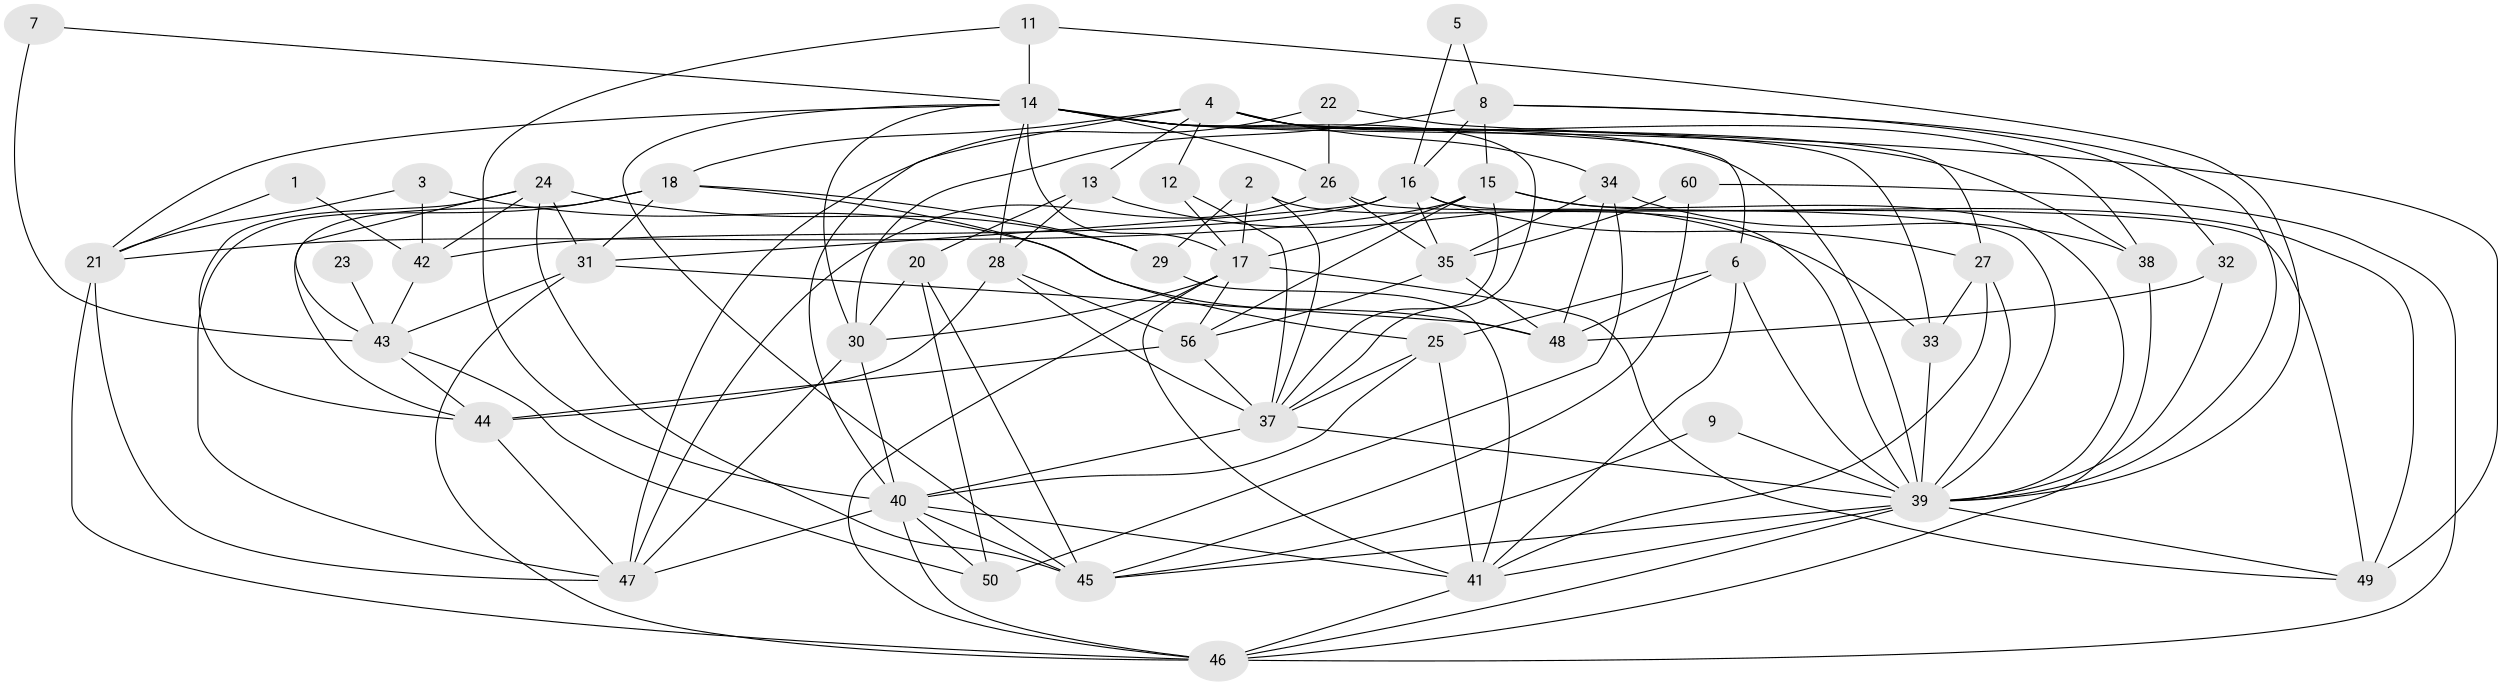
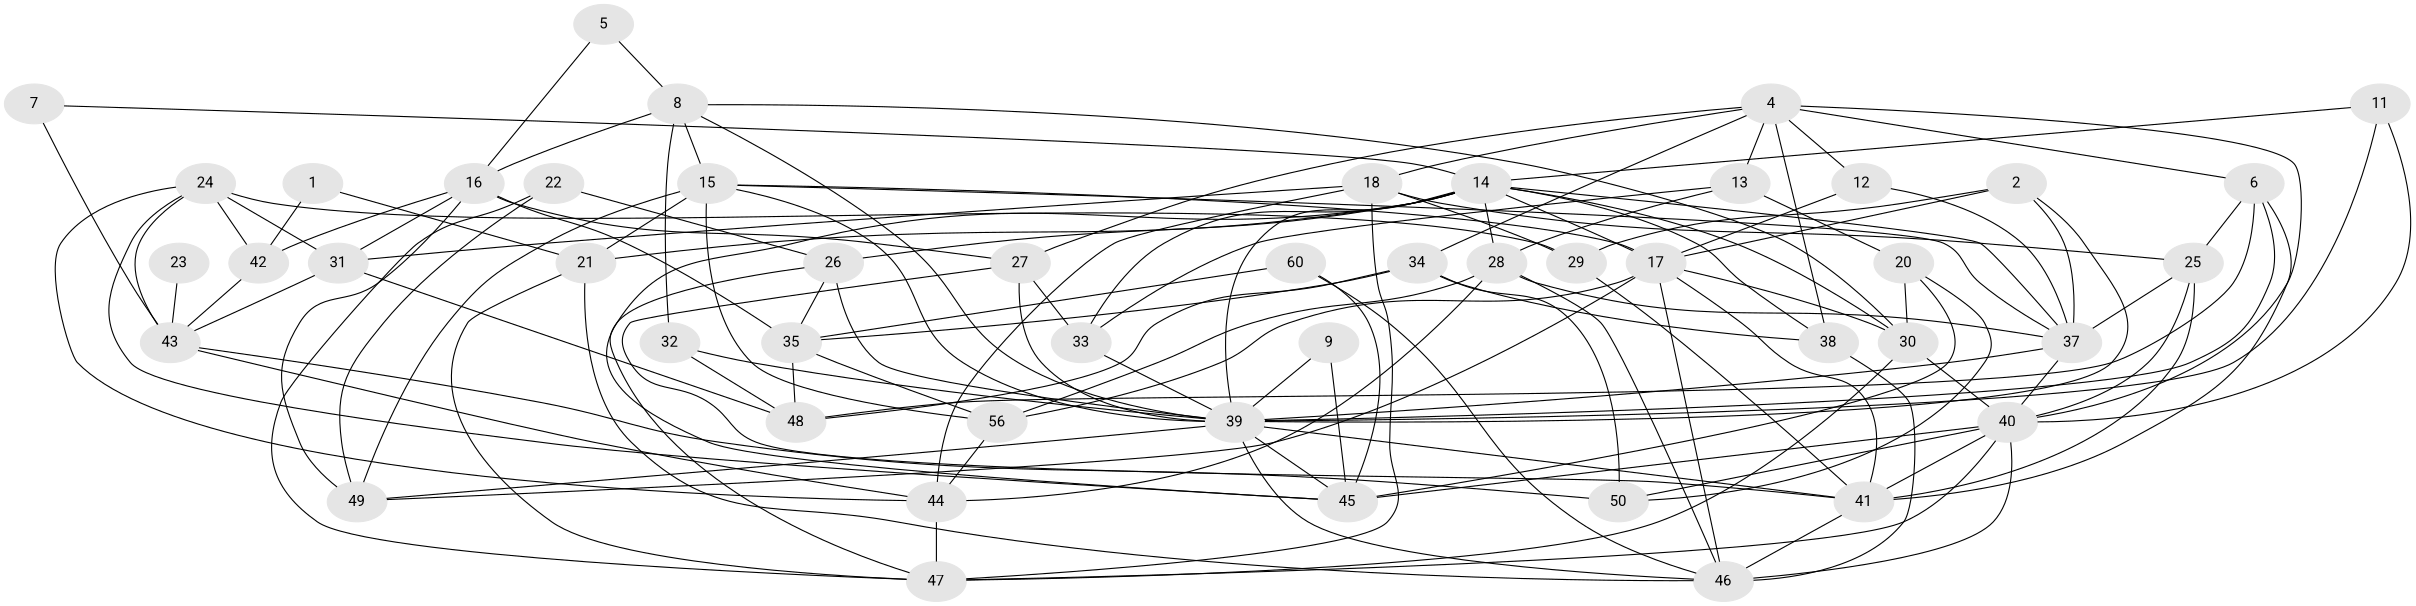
node "3": removed
edge "56" -- "37": removed
edge "31" -- "46": now "28" -- "46"
